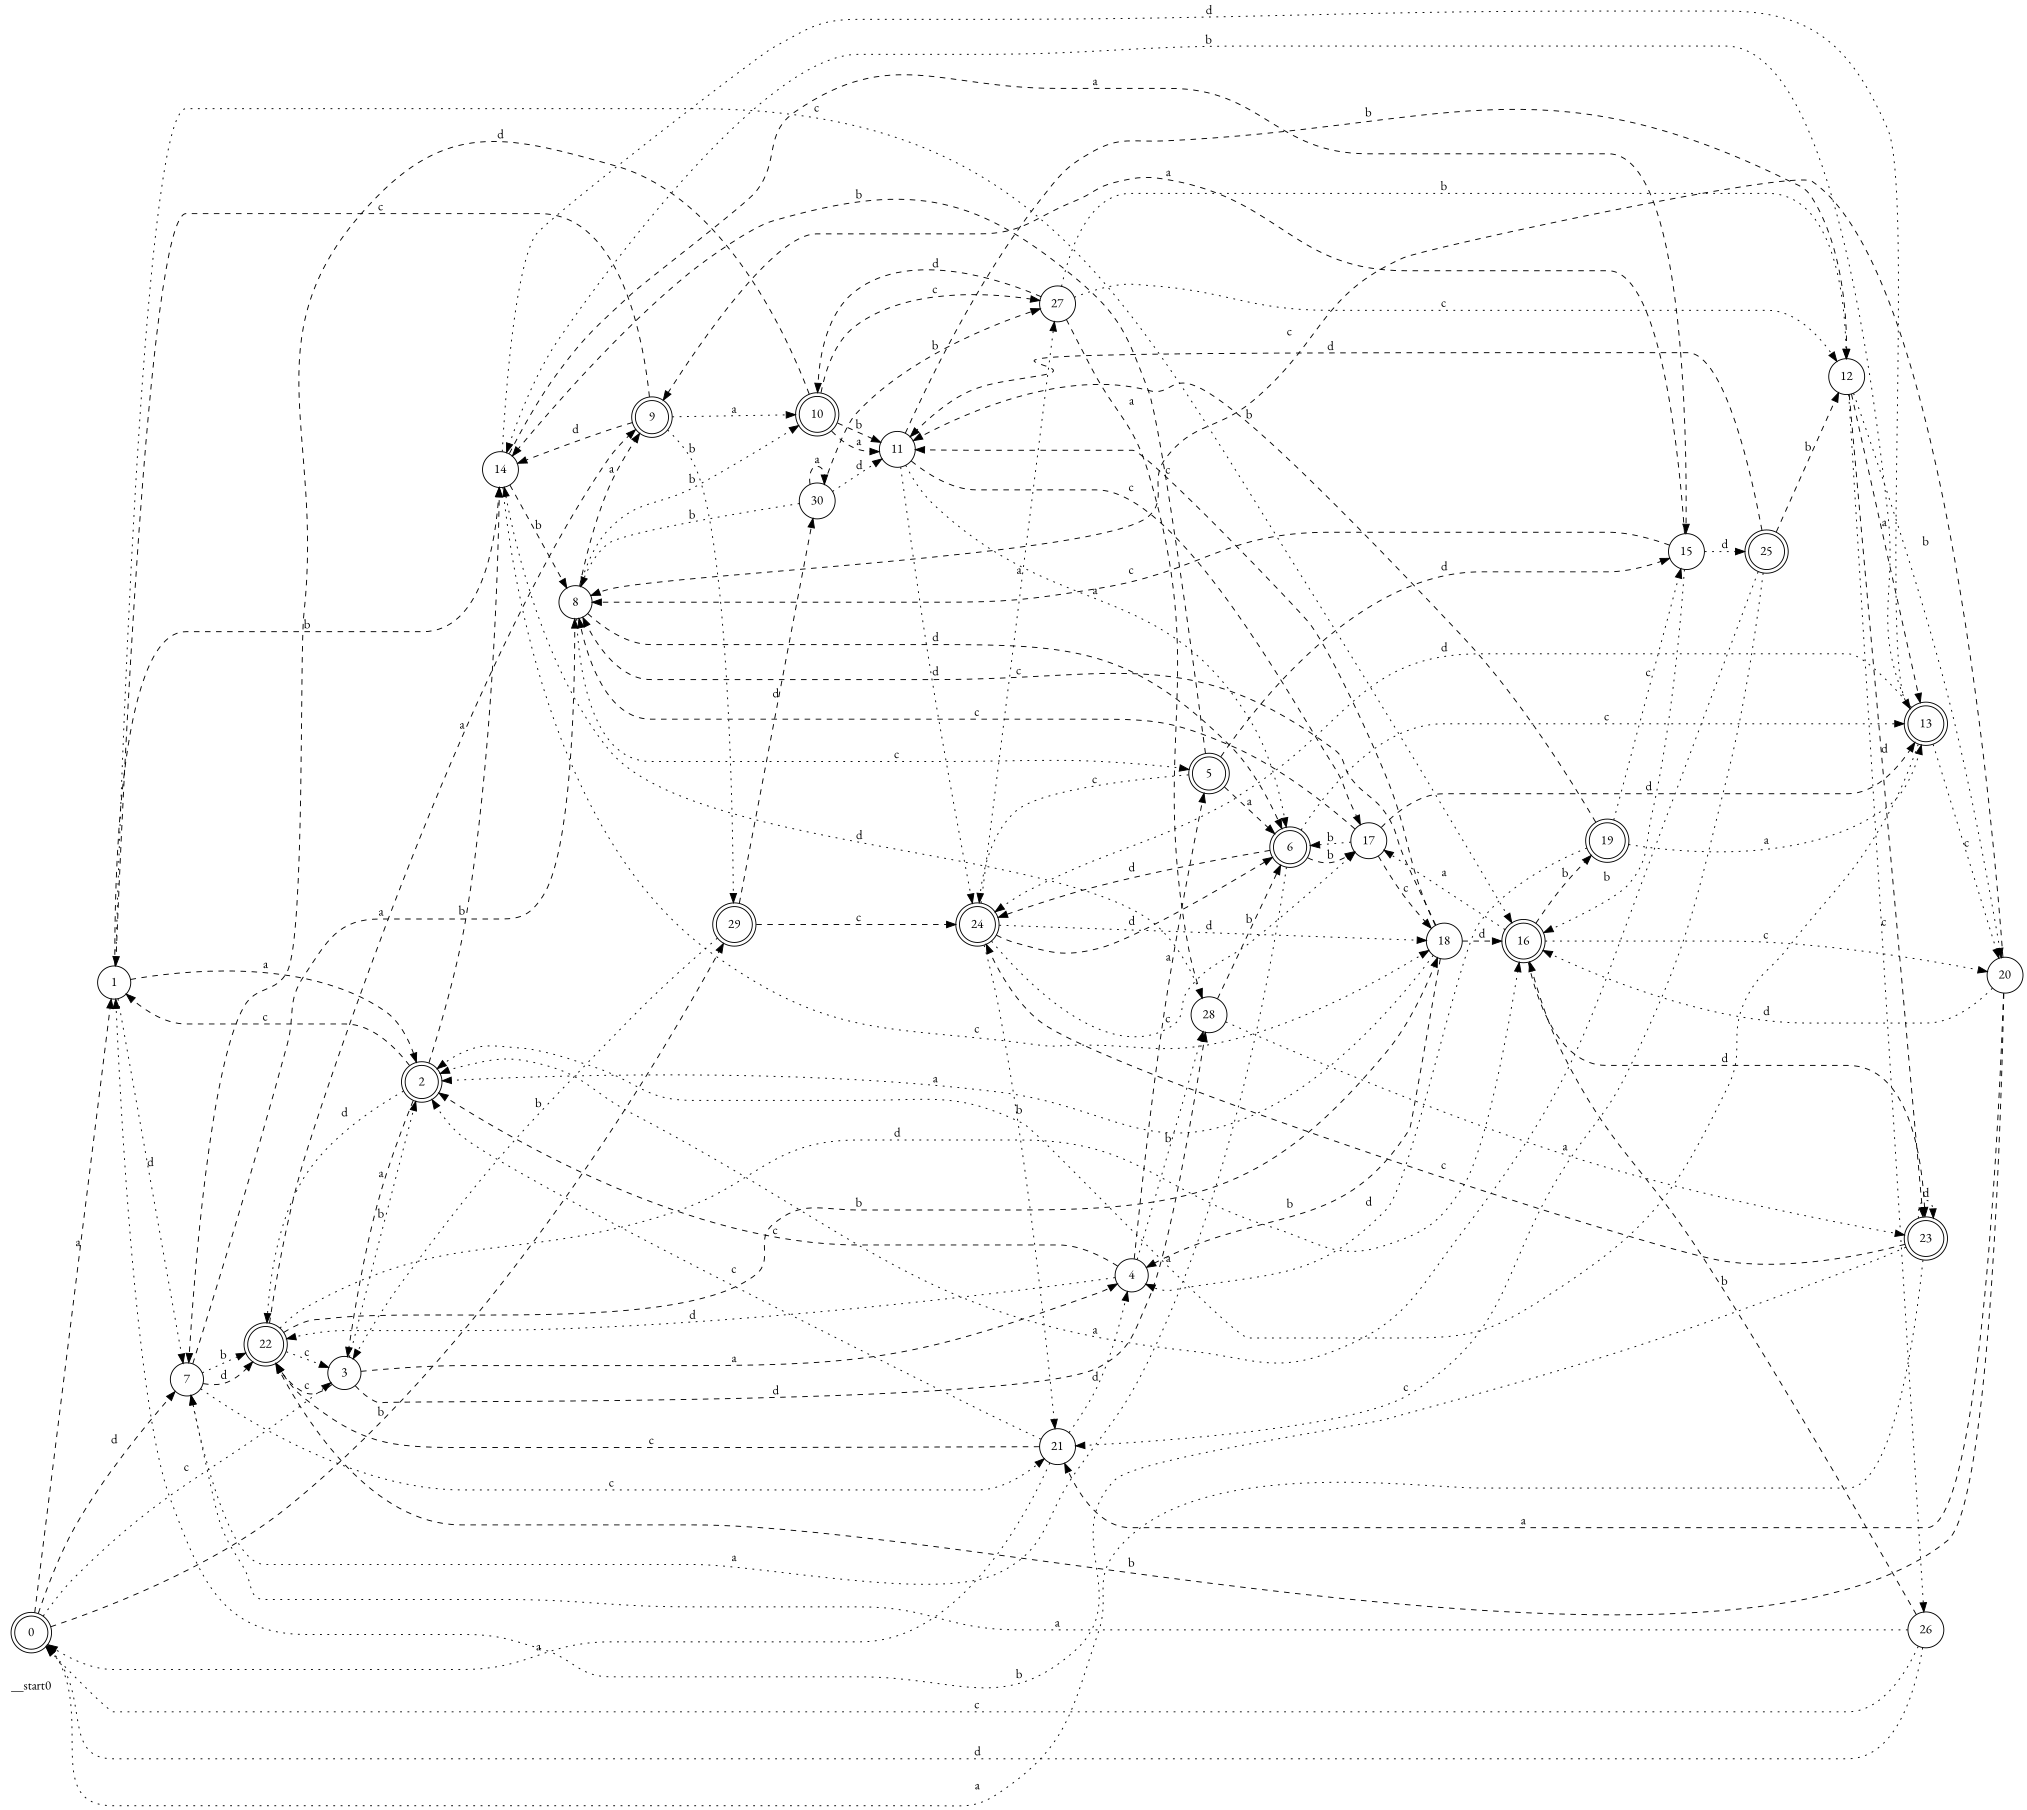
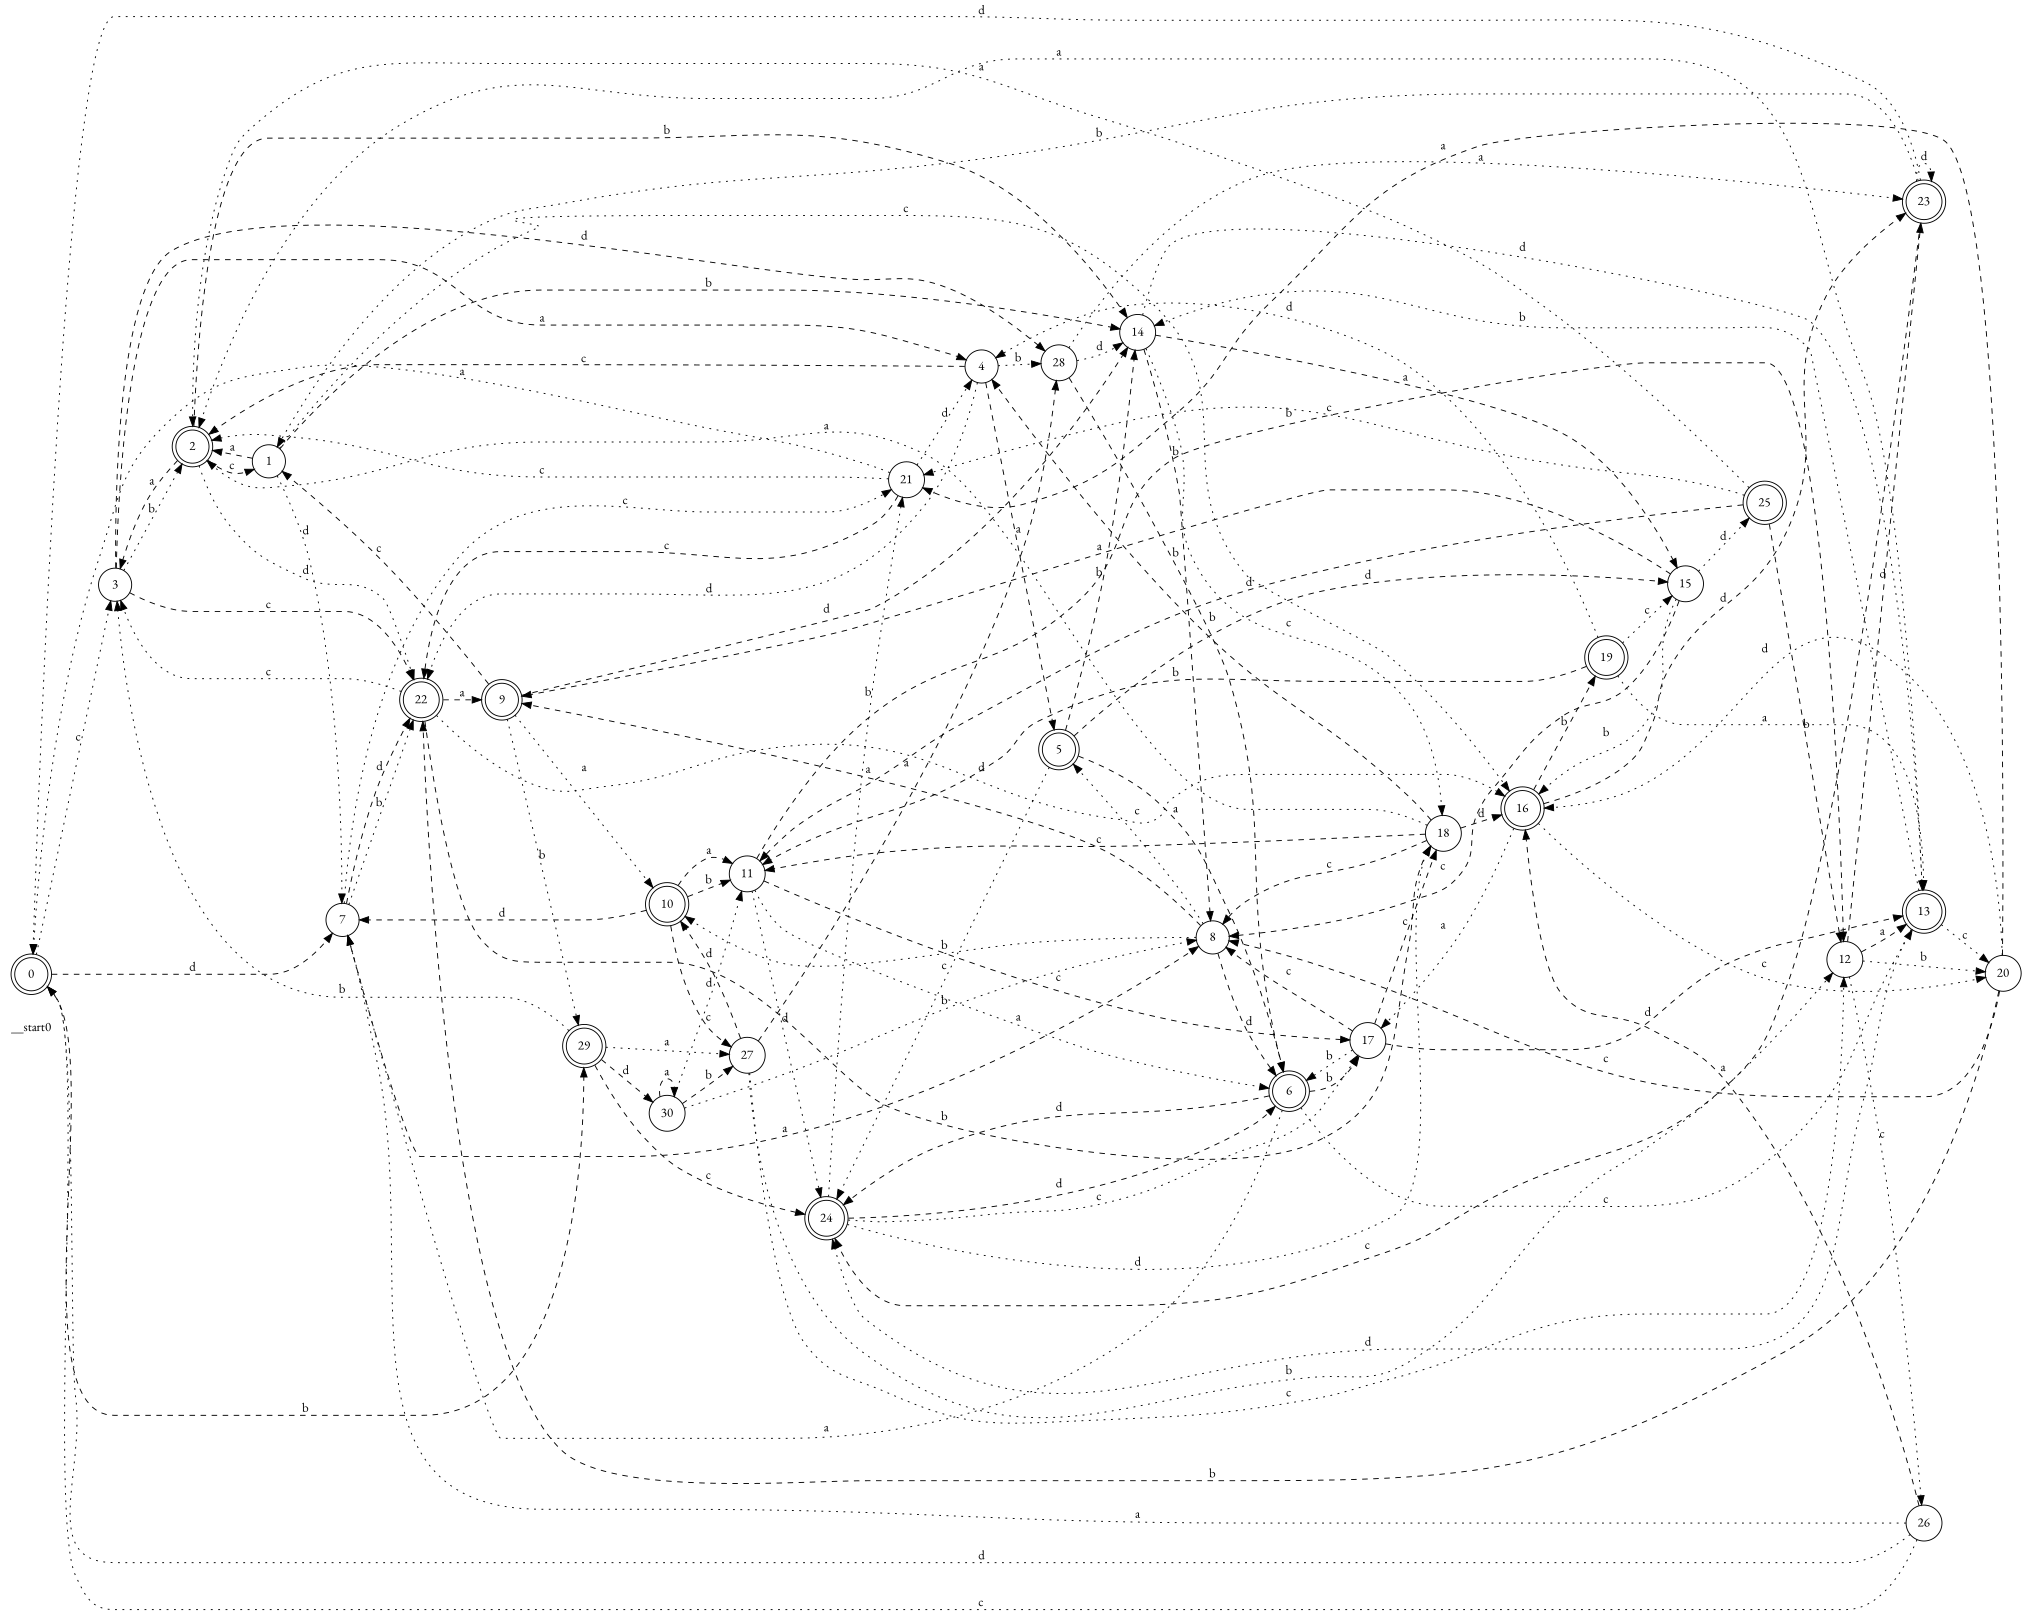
edge "24" -> "27": now "29" -> "27"
edge "26" -> "16": label "b" -> "a"
edge "0" -> "1": removed, label "a"
edge "23" -> "0": label "a" -> "d"
